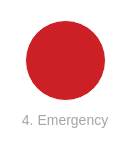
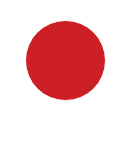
node "4. Emergency": removed
